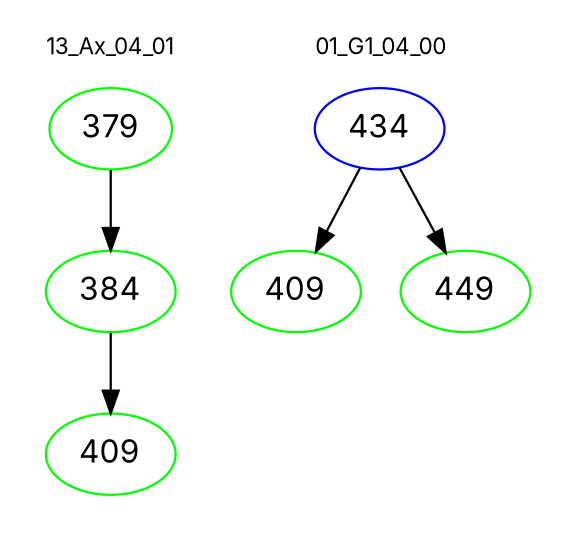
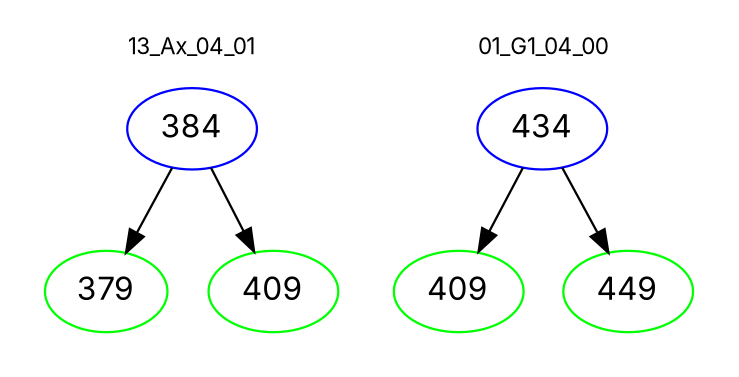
edge "379" -> "384": reversed
node "384": color green -> blue
